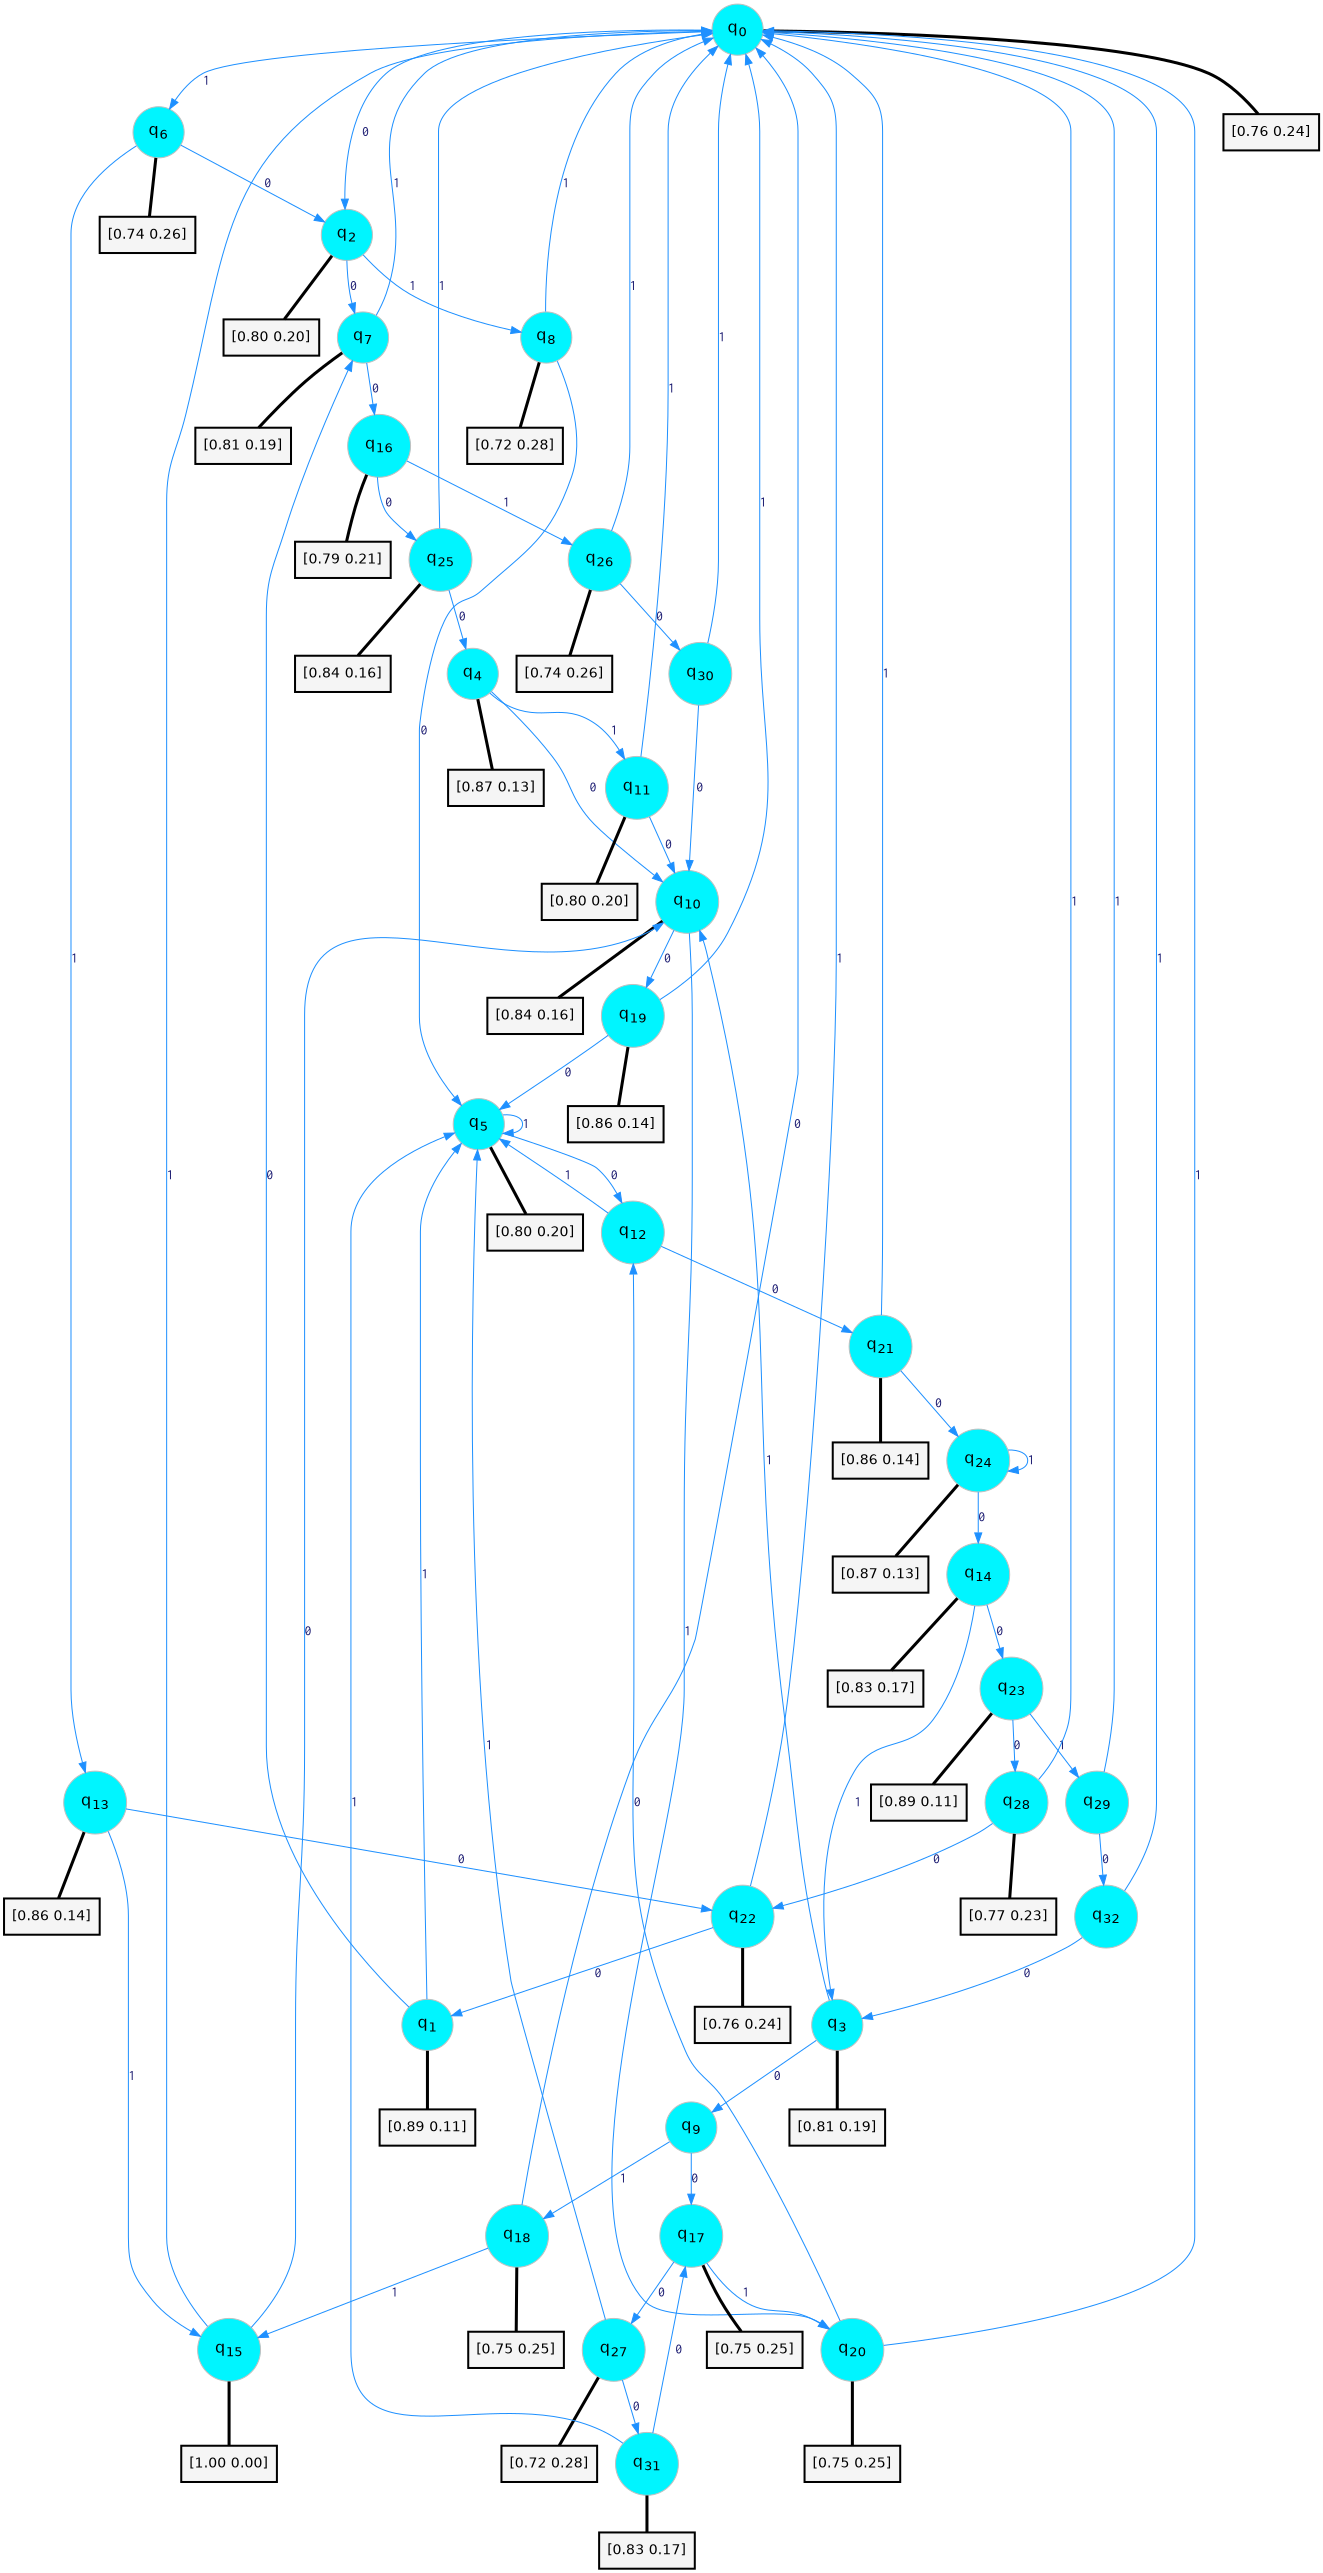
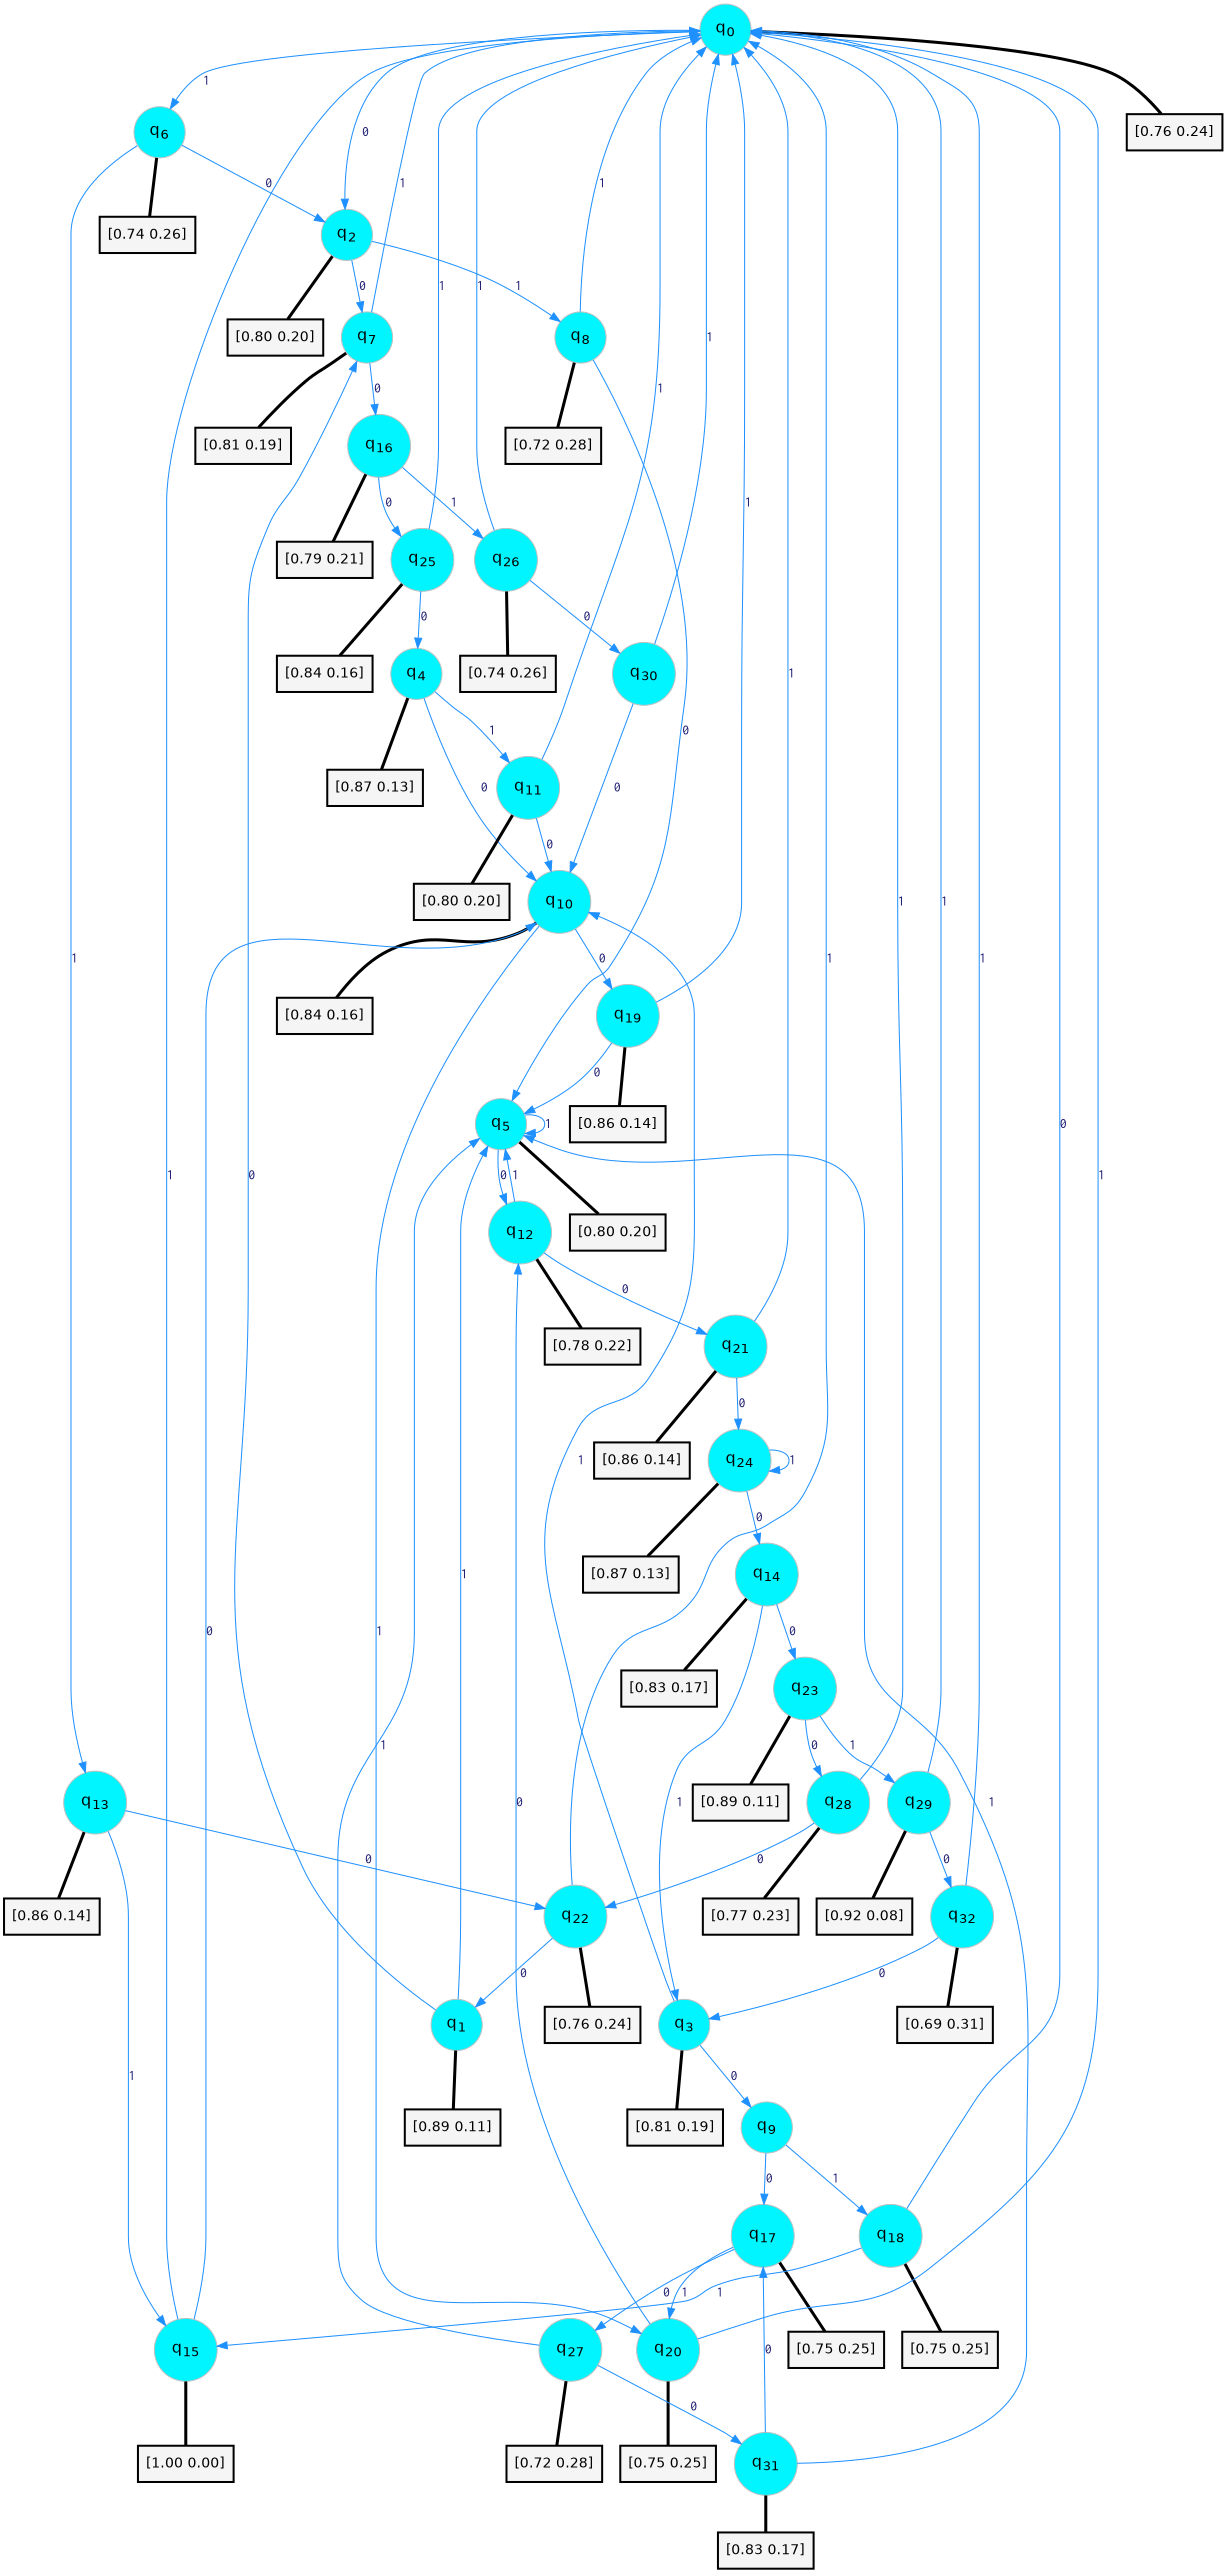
node "[0.78 0.22]": added
node "[0.92 0.08]": added
node "[0.69 0.31]": added
